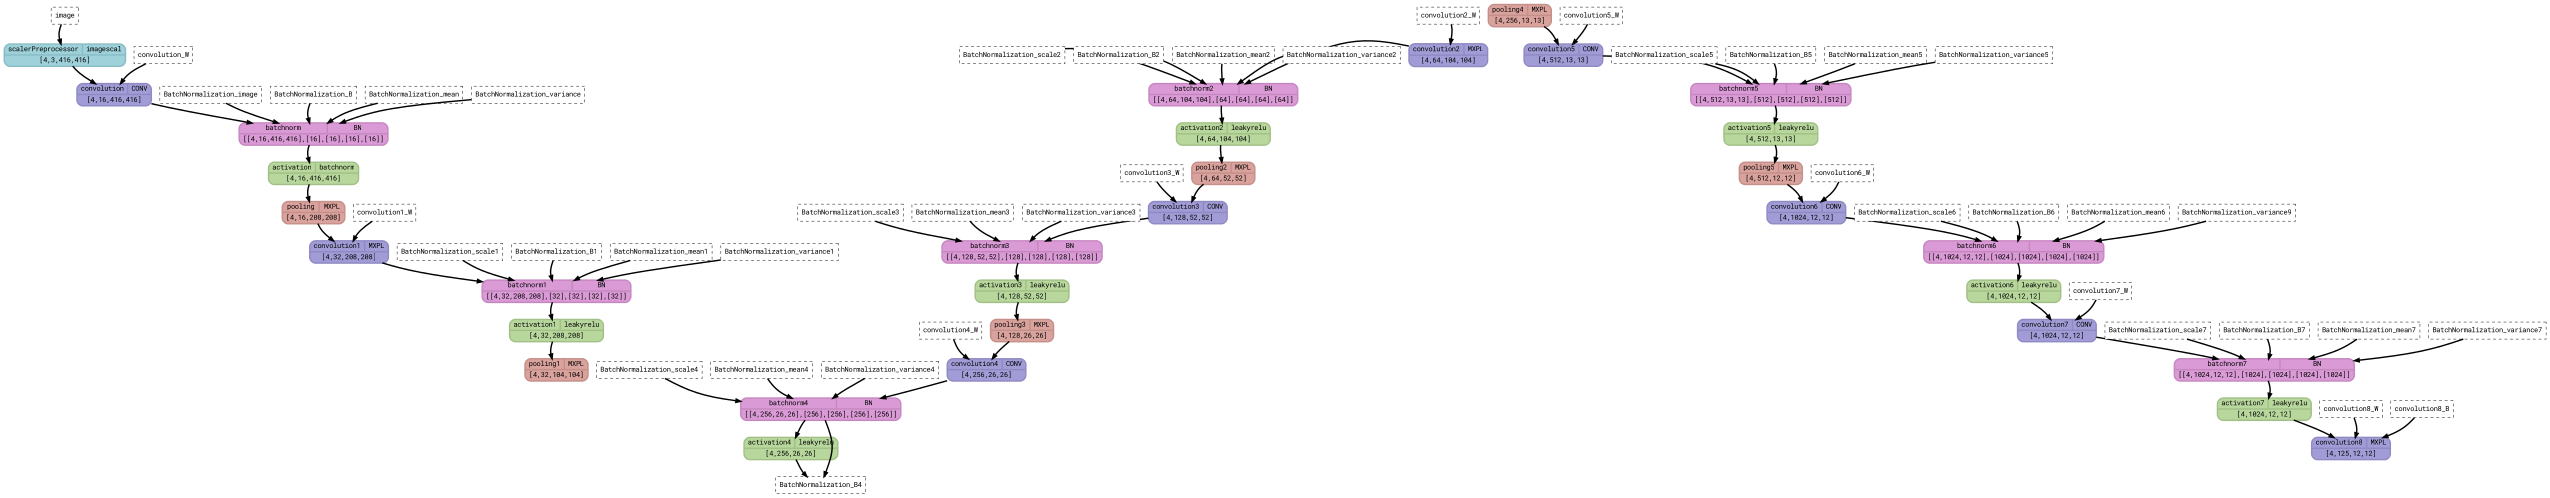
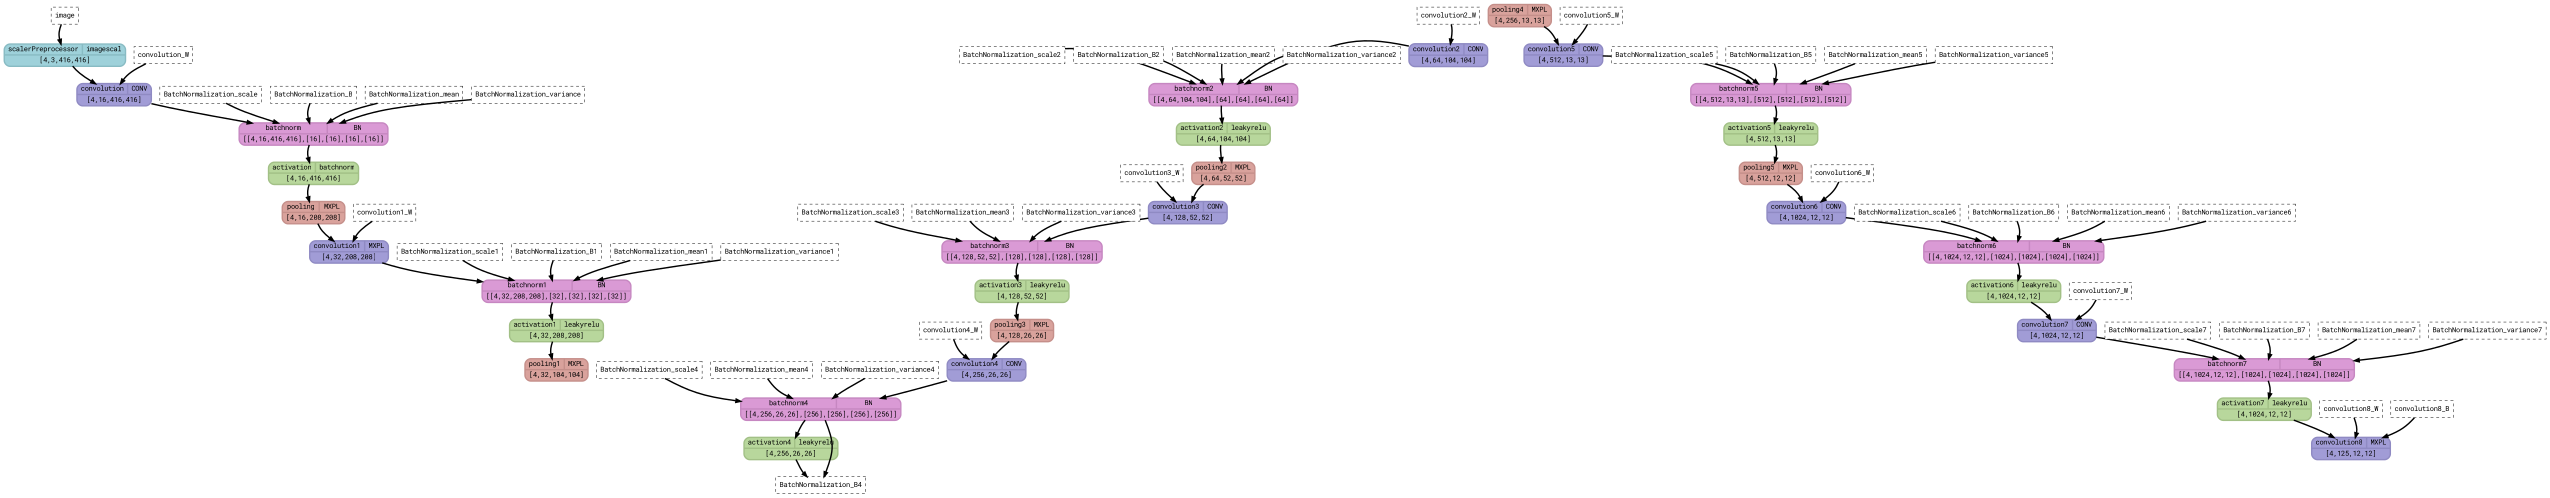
node "convolution2": text "MXPL" -> "CONV"
node "BatchNormalization_image": label "BatchNormalization_image" -> "BatchNormalization_scale"
node "BatchNormalization_variance9": label "BatchNormalization_variance9" -> "BatchNormalization_variance6"
